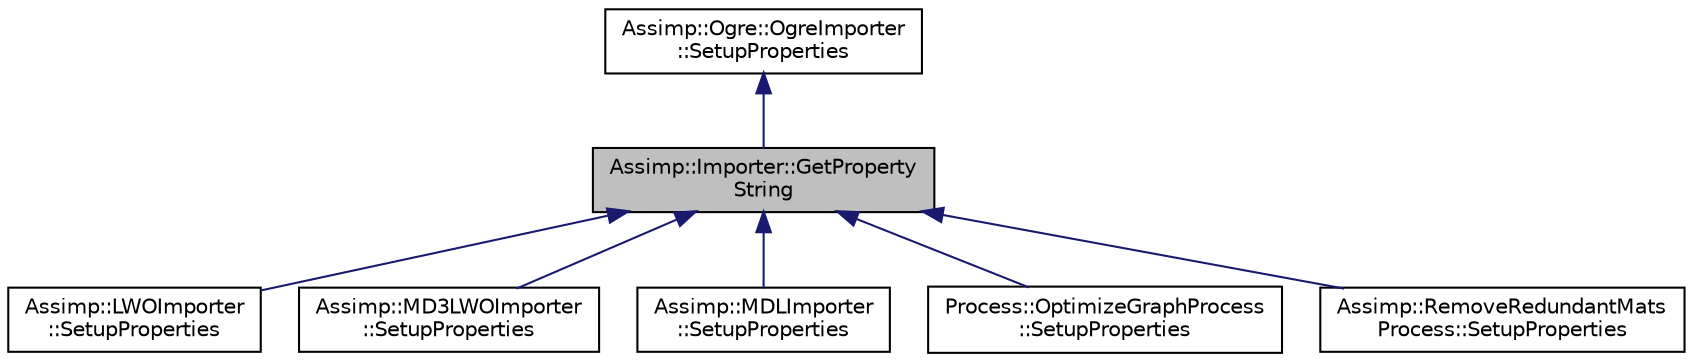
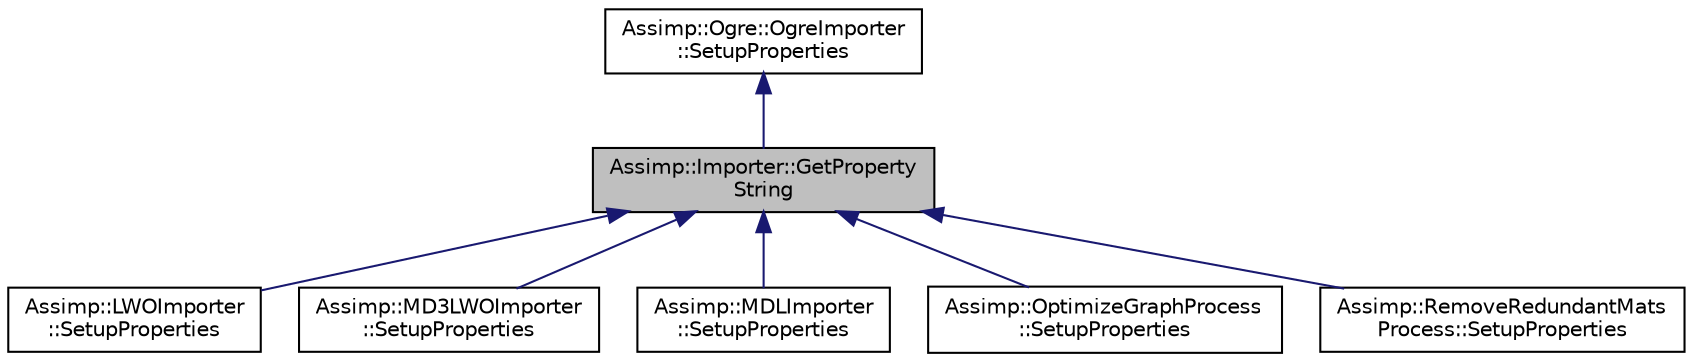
node "Process::OptimizeGraphProcess ::SetupProperties": label "Process::OptimizeGraphProcess ::SetupProperties" -> "Assimp::OptimizeGraphProcess ::SetupProperties"
